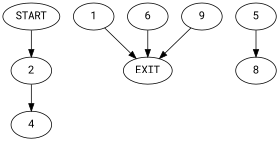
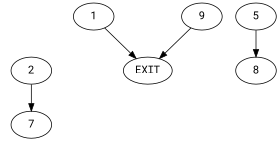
node "START": removed
node "6": removed
node "4": label "4" -> "7"
